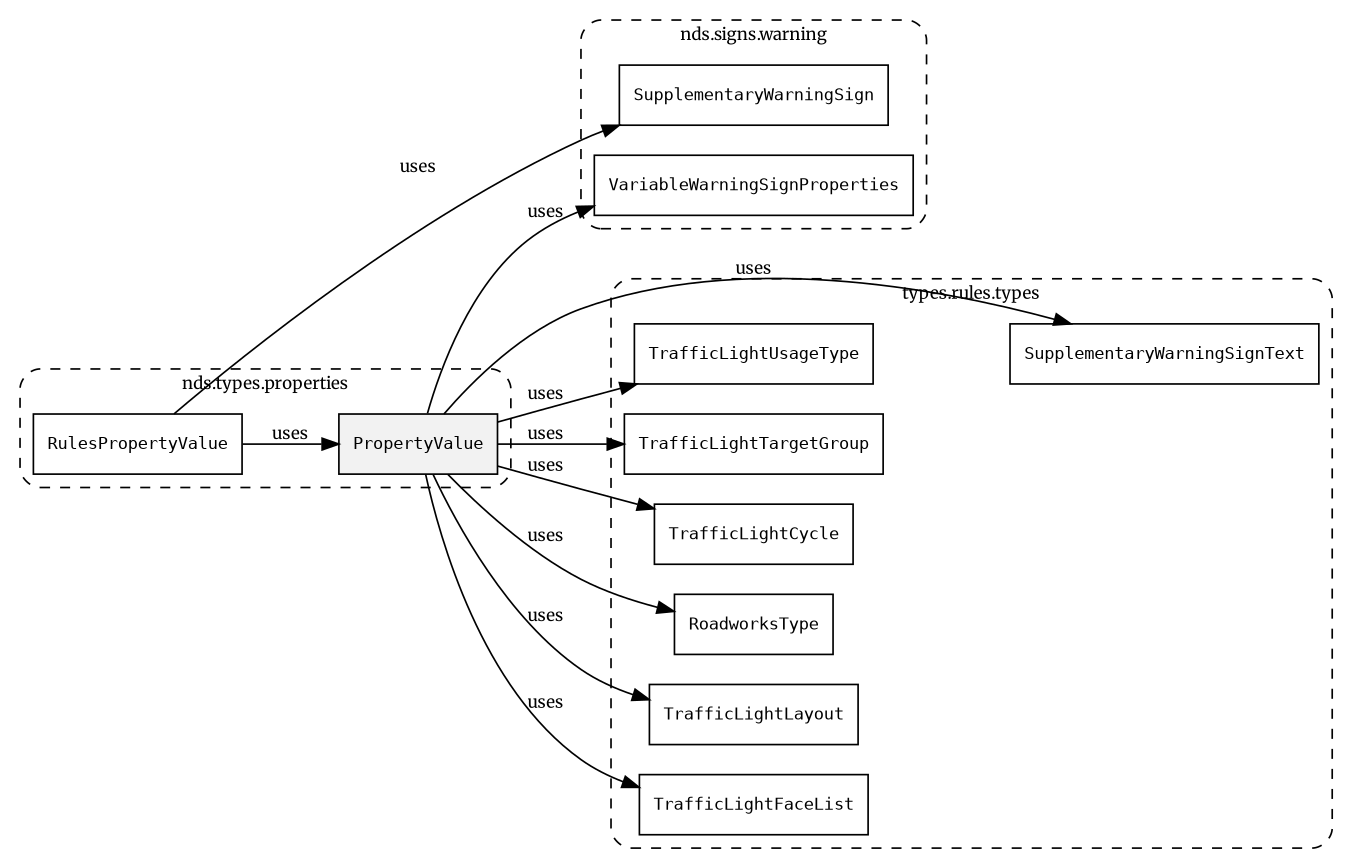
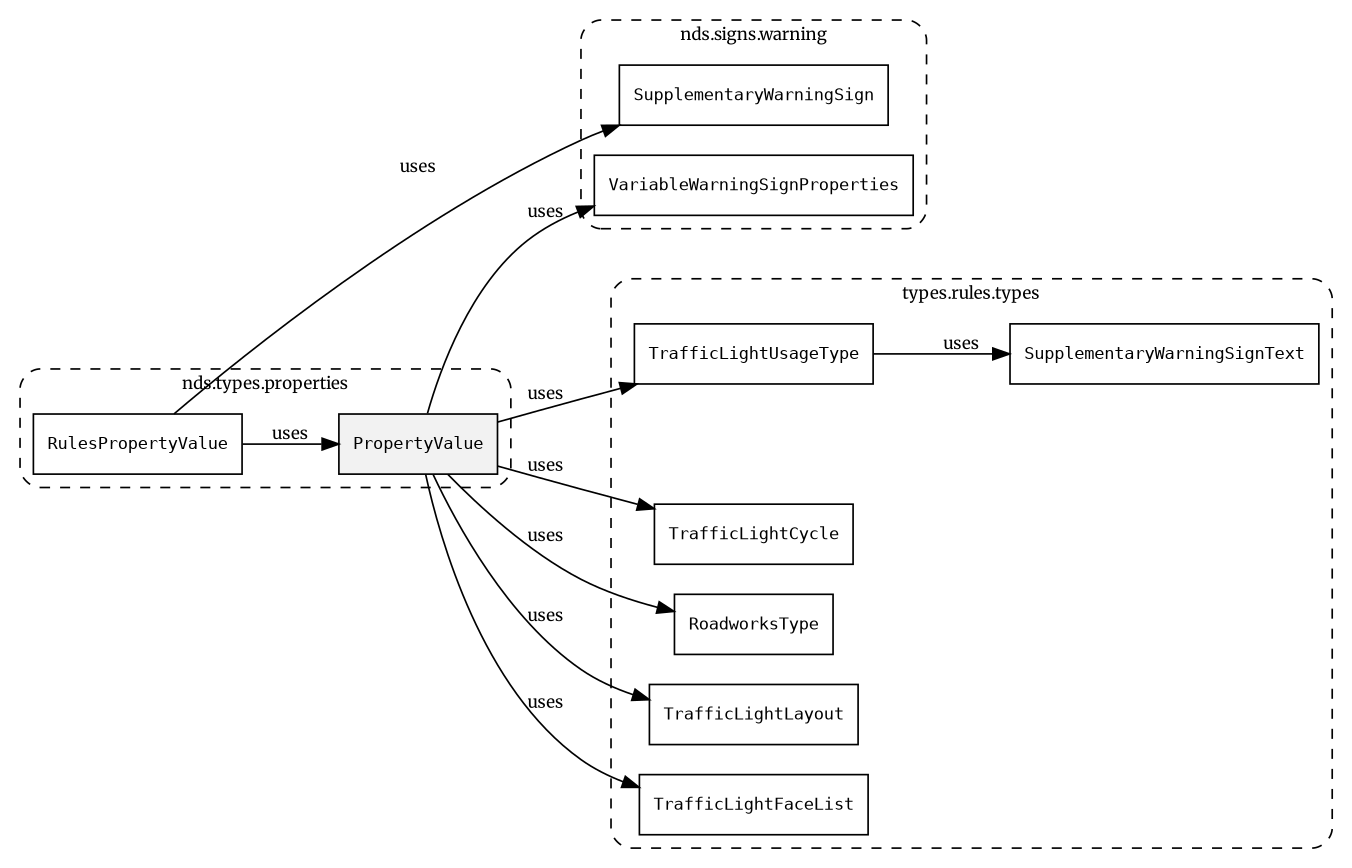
edge "PropertyValue" -> "SupplementaryWarningSignText": now "TrafficLightUsageType" -> "SupplementaryWarningSignText"
node "TrafficLightTargetGroup": removed
